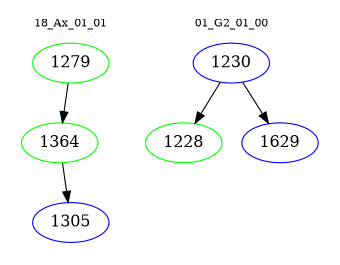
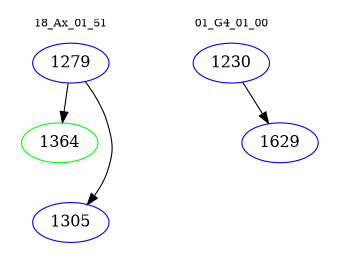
cluster "18_Ax_01_01": label "18_Ax_01_01" -> "18_Ax_01_51"
cluster "01_G2_01_00": label "01_G2_01_00" -> "01_G4_01_00"
node "1279": color green -> blue
node "1228": removed
edge "1364" -> "1305": now "1279" -> "1305"
